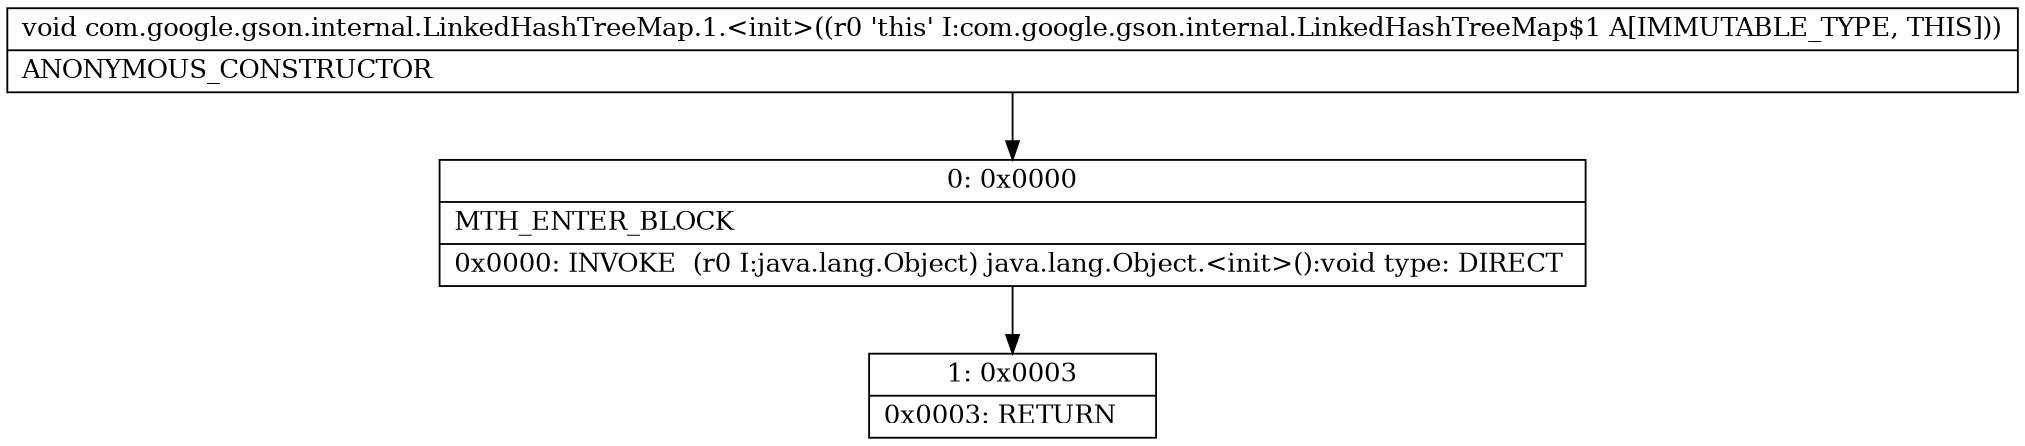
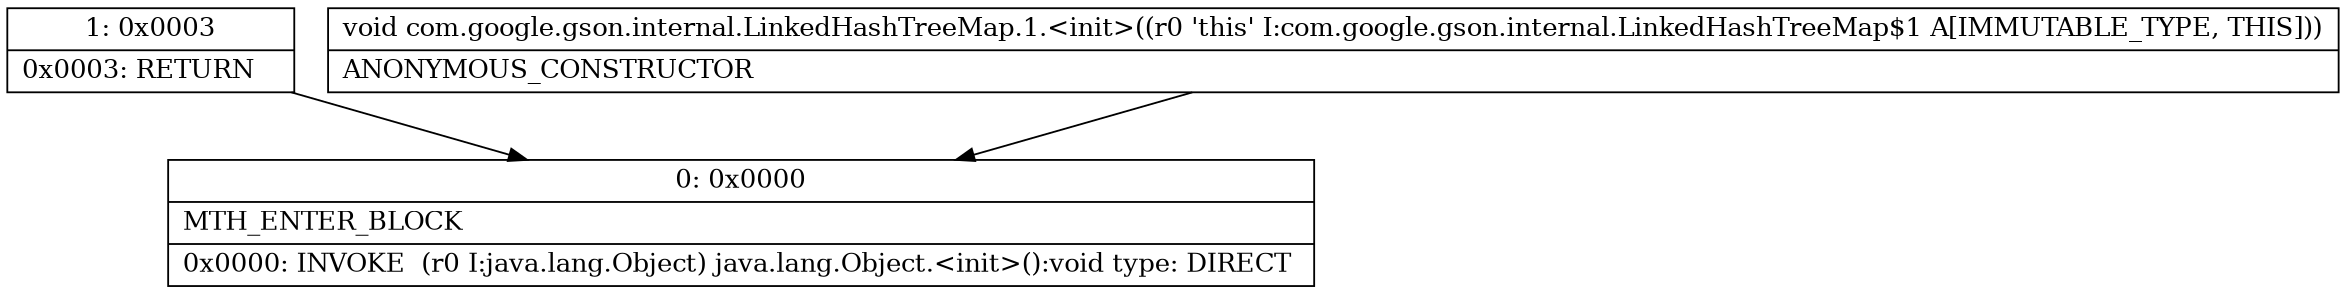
edge "0: 0x0000" -> "1: 0x0003": reversed
